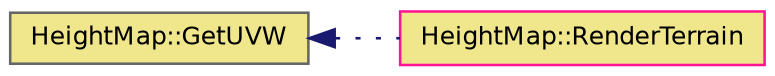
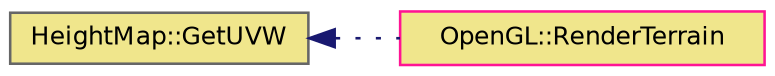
node "HeightMap::RenderTerrain": label "HeightMap::RenderTerrain" -> "OpenGL::RenderTerrain"
